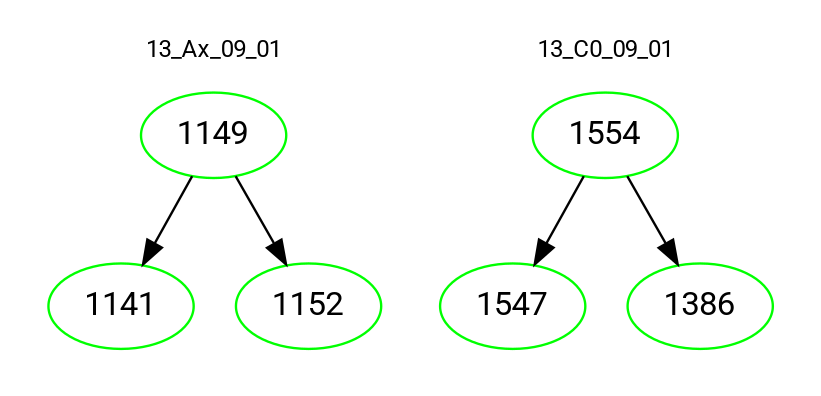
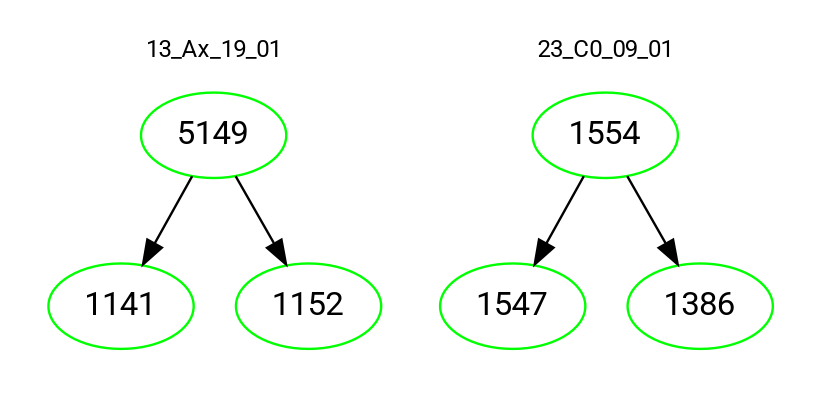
cluster "13_Ax_09_01": label "13_Ax_09_01" -> "13_Ax_19_01"
cluster "13_C0_09_01": label "13_C0_09_01" -> "23_C0_09_01"
node "1149": label "1149" -> "5149"
